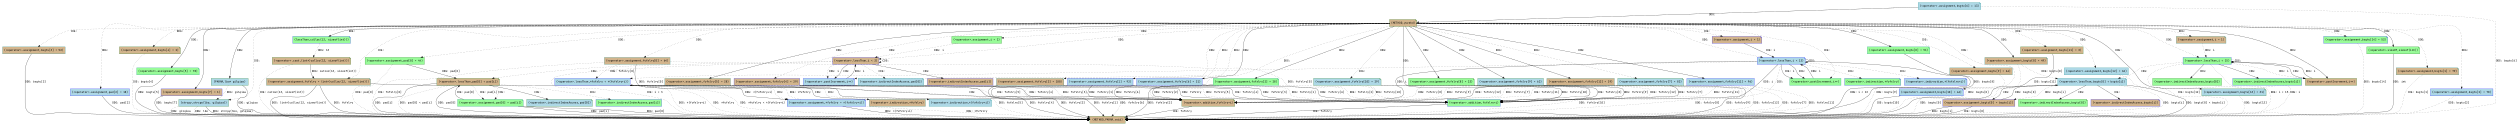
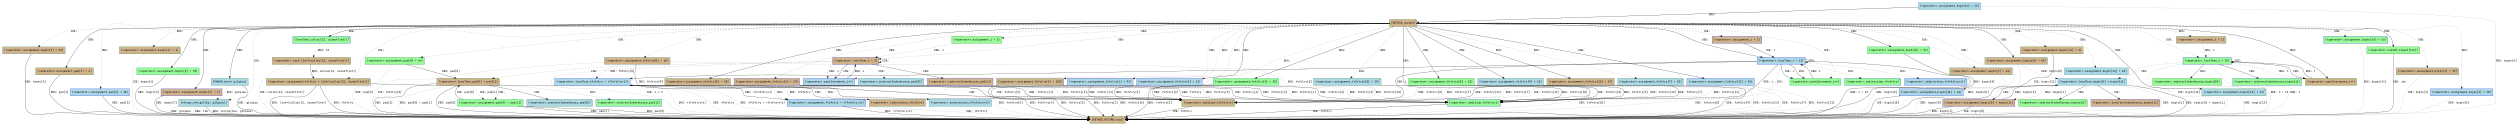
edge "(METHOD,yuzekd)" -> "(<operator>.lessThan,i < 13)": style dotted -> solid
node "(<operator>.assignment,pad[1] = 4)": added
edge "(<operator>.lessThan,i < 13)" -> "(<operator>.lessThan,*fufxlry < *(fufxlry+i))": style dotted -> solid
node "(PARAM,lbo* gilqioa)": label "(PARAM,lbo* gilqioa)" -> "(PARAM,char* gilqioa)"
node "(METHOD_PARAM,void)": label "(METHOD_PARAM,void)" -> "(METHOD_RETURN,void)"
